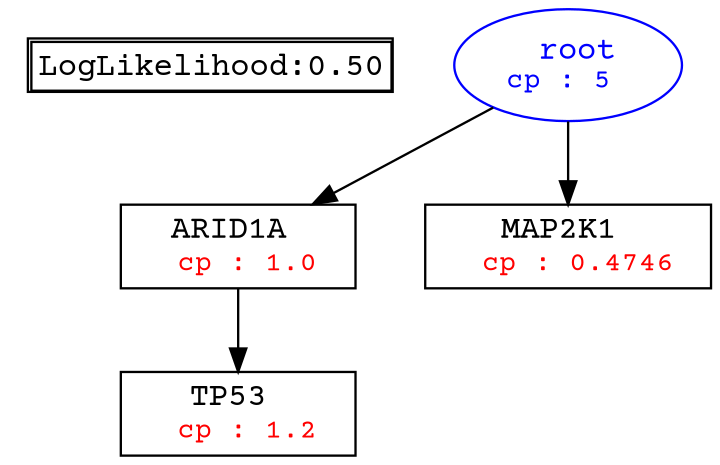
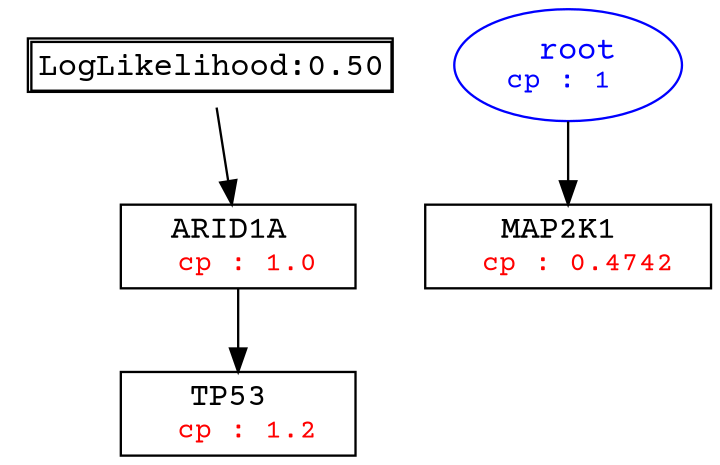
node "root": text "cp : 5" -> "cp : 1"
edge "root" -> "ARID1A": now "LogLikelihood:0.50" -> "ARID1A"
node "MAP2K1": text "cp : 0.4746" -> "cp : 0.4742"
